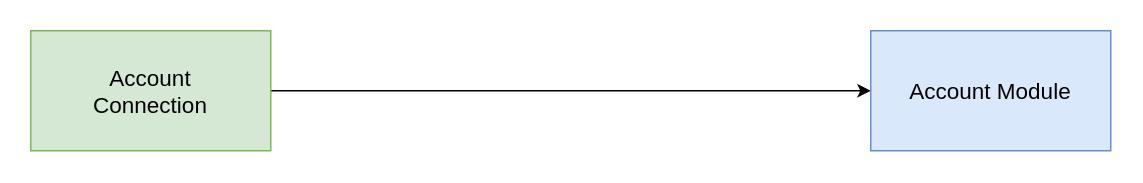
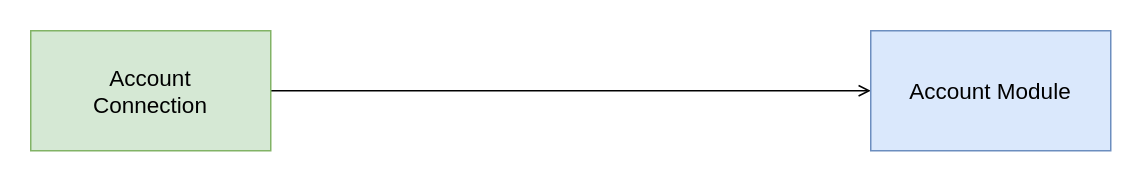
edge "Account Connection" -> "Account Module": arrowhead classic -> open
